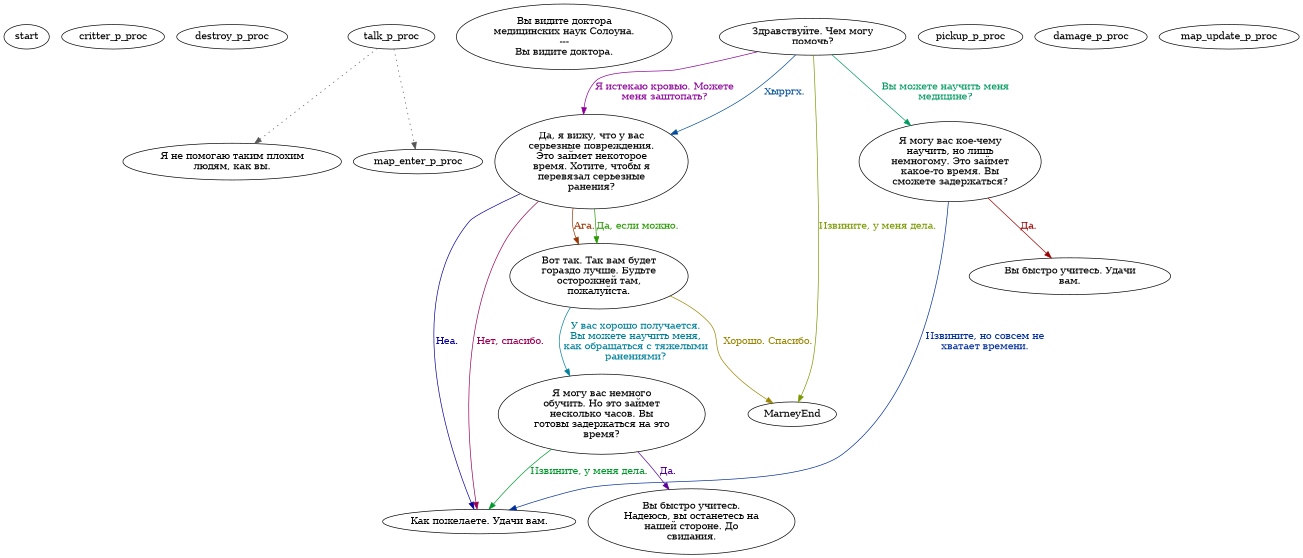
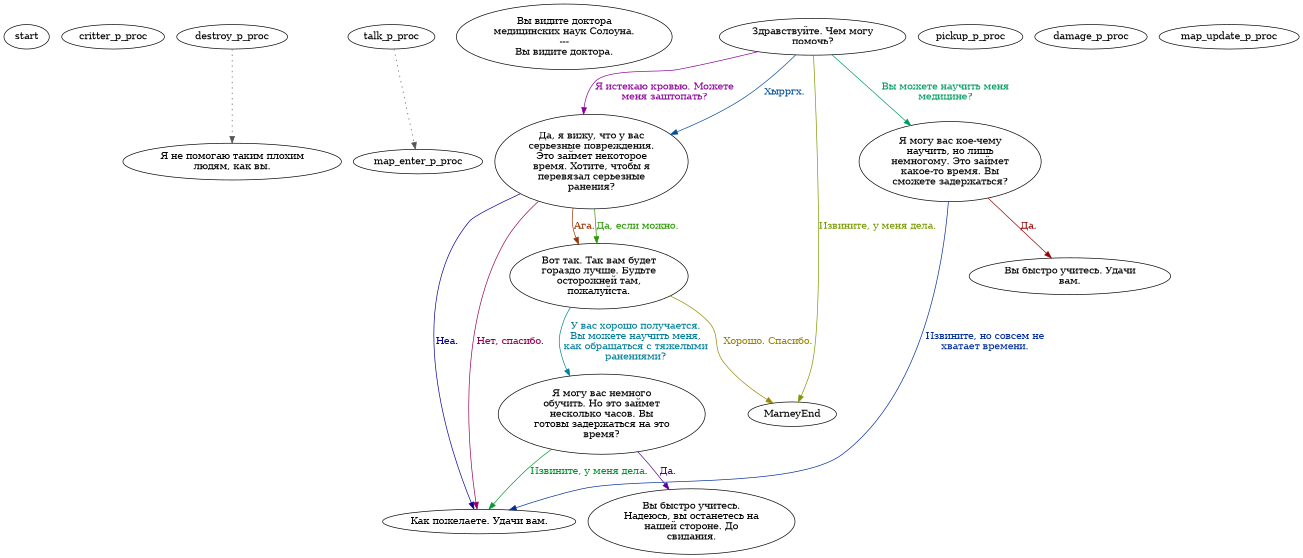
edge "talk_p_proc" -> "Я не помогаю таким плохим людям, как вы.": now "destroy_p_proc" -> "Я не помогаю таким плохим людям, как вы."
